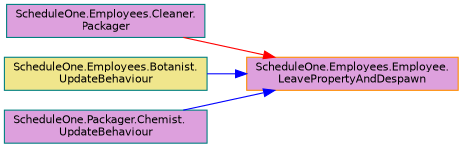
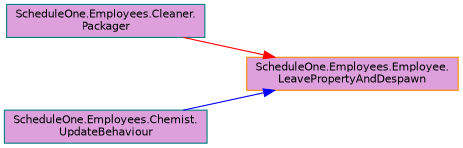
node "ScheduleOne.Employees.Botanist. UpdateBehaviour": removed
node "ScheduleOne.Packager.Chemist. UpdateBehaviour": label "ScheduleOne.Packager.Chemist. UpdateBehaviour" -> "ScheduleOne.Employees.Chemist. UpdateBehaviour"
